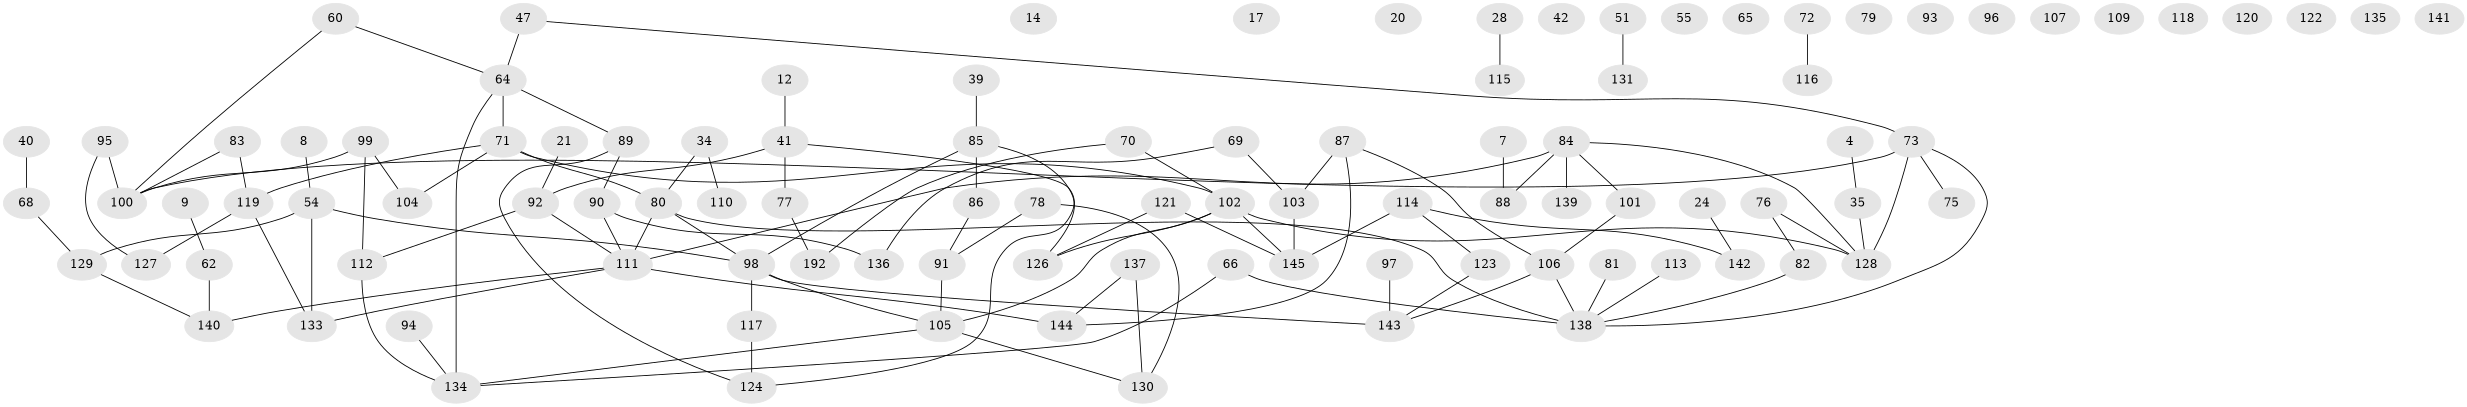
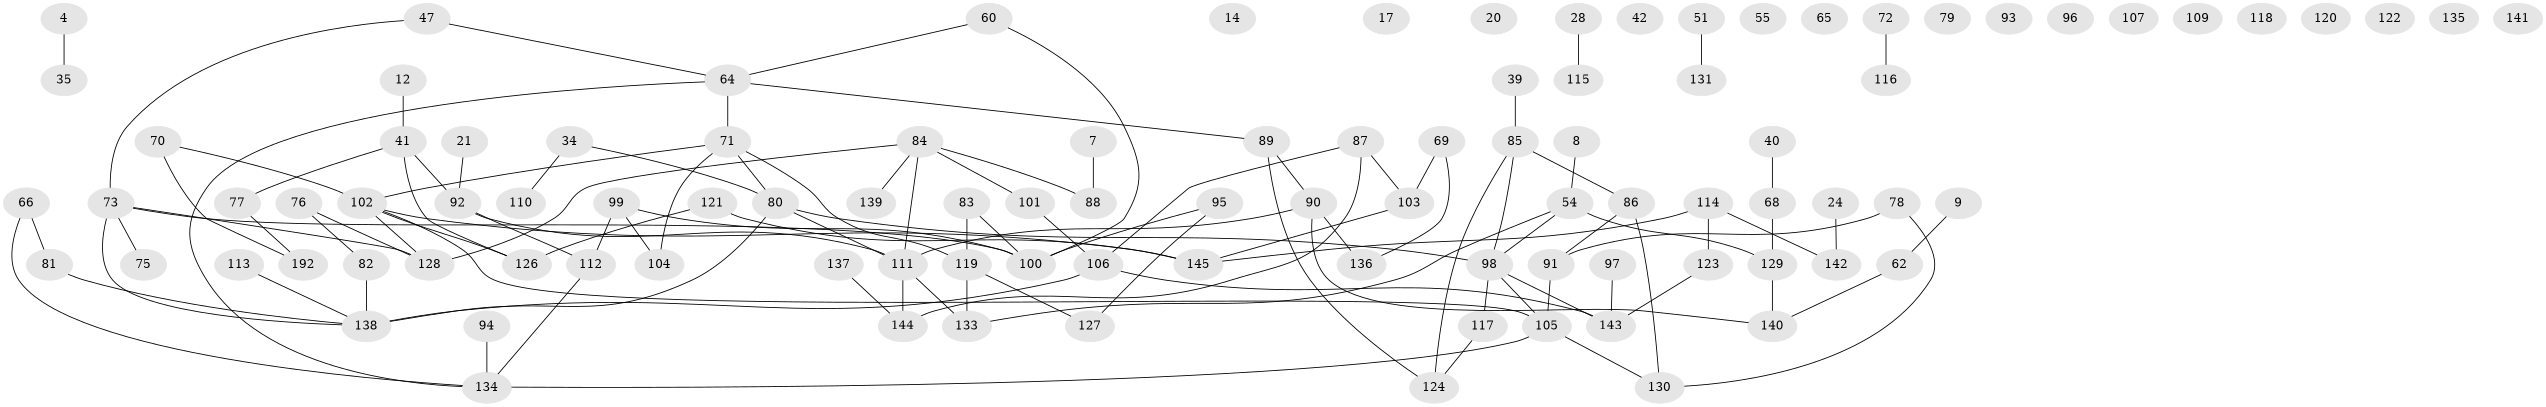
edge "35" -- "128": removed
edge "111" -- "140": now "90" -- "140"
edge "66" -- "138": now "66" -- "81"
edge "137" -- "130": now "86" -- "130"
